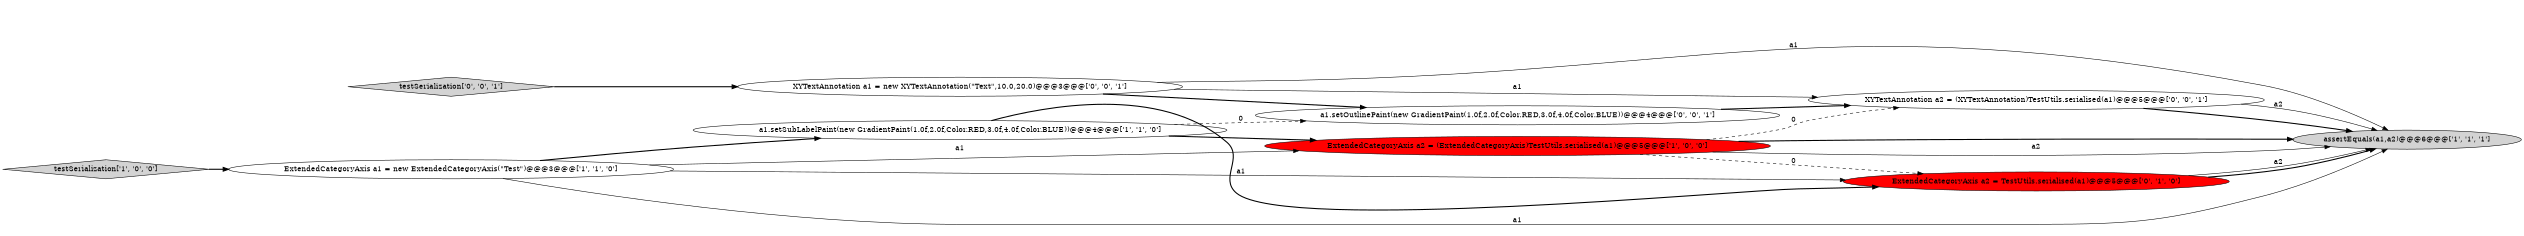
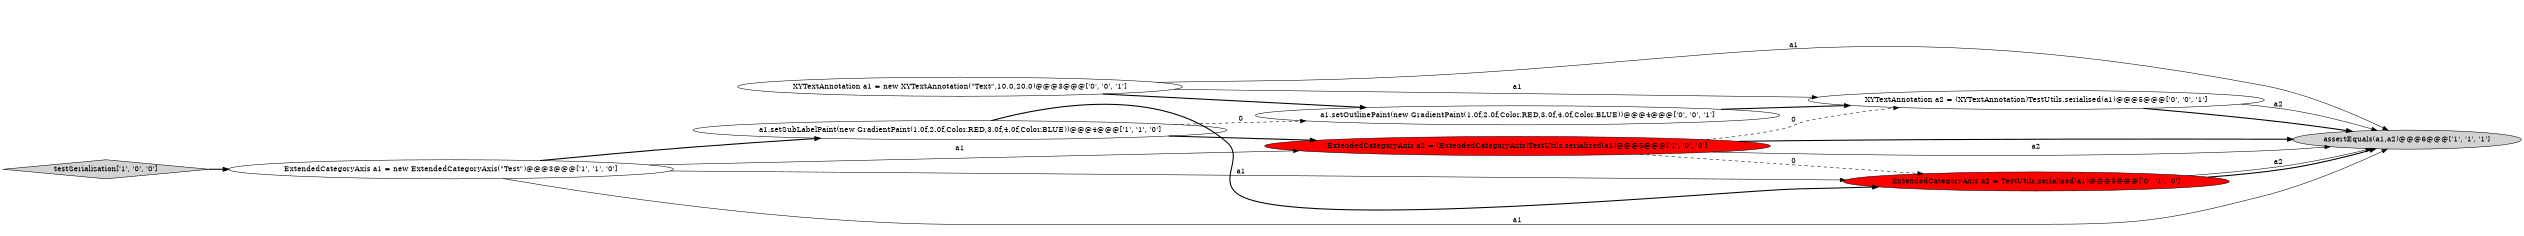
node "testSerialization['0', '0', '1']": removed
